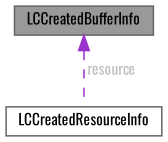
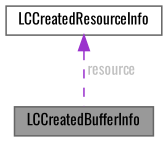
edge "LCCreatedResourceInfo" -> "LCCreatedBufferInfo": reversed
